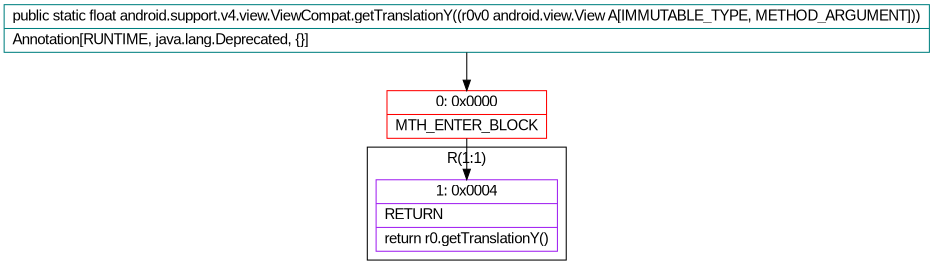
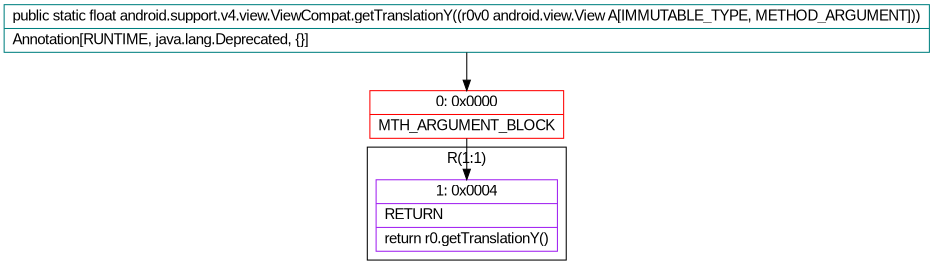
node "0: 0x0000": text "MTH_ENTER_BLOCK" -> "MTH_ARGUMENT_BLOCK"
